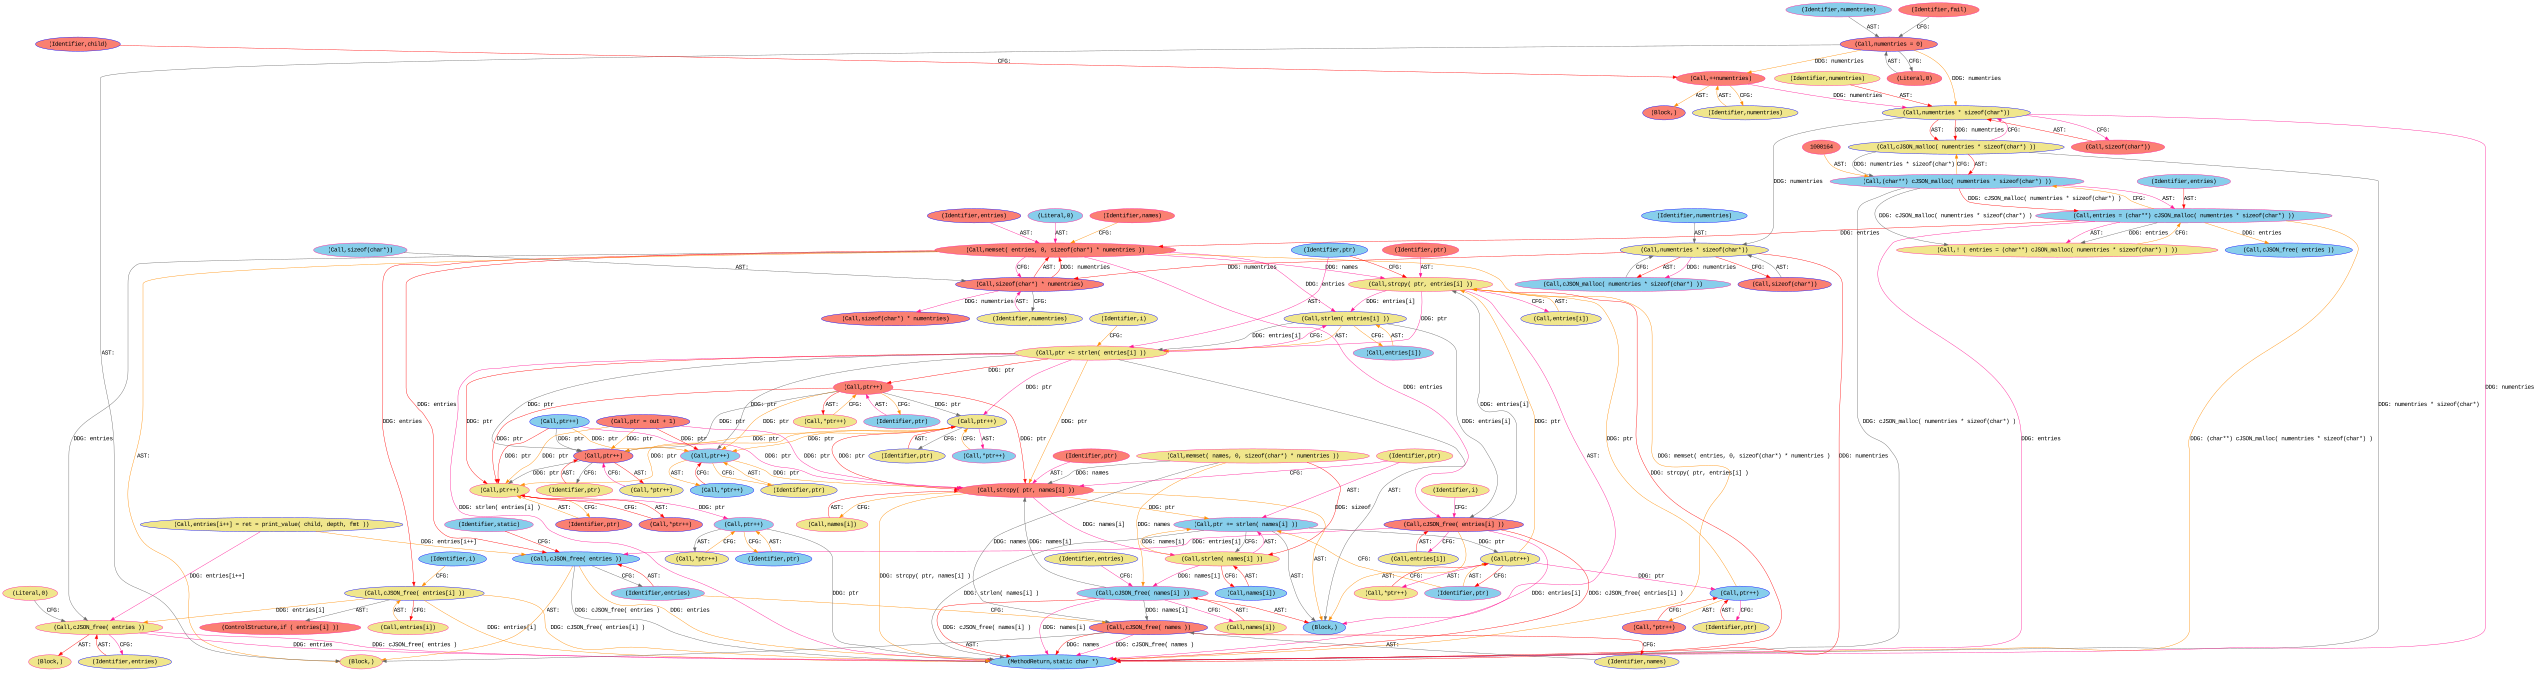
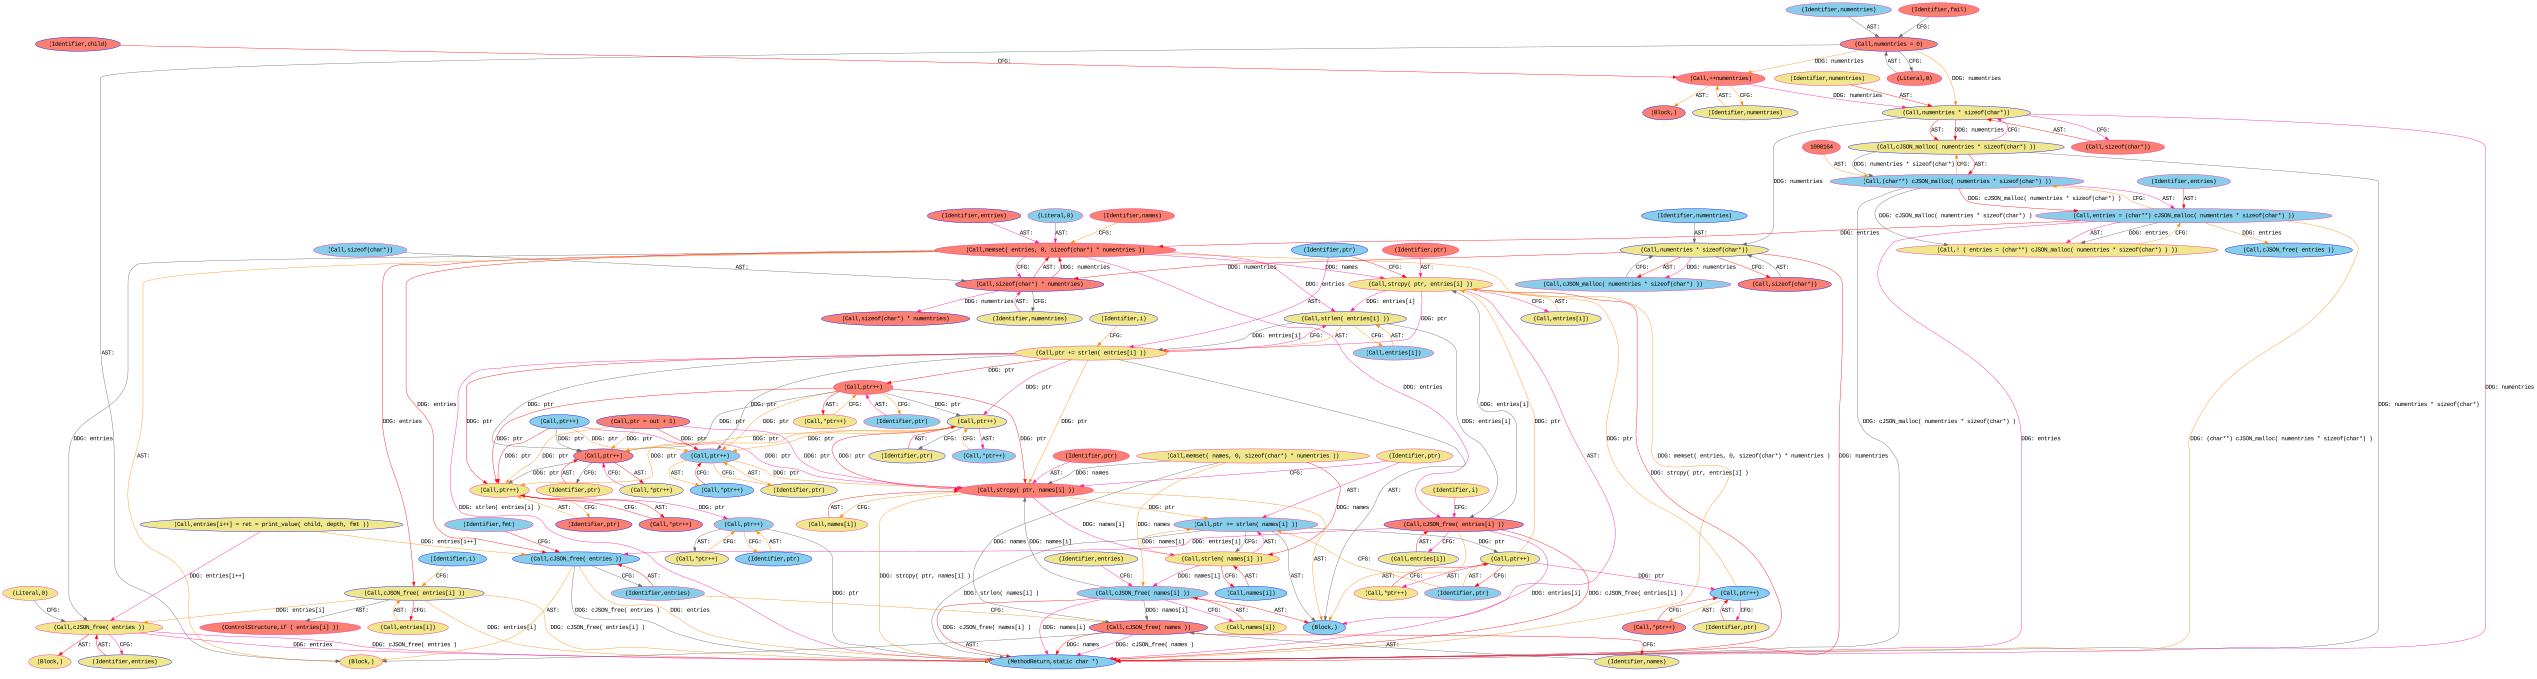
edge "(Call,memset( names, 0, sizeof(char*) * numentries ))" -> "(Call,strlen( names[i] ))": label "DDG: sizeof" -> "DDG: names"
node "(Identifier,static)": label "(Identifier,static)" -> "(Identifier,fmt)"
